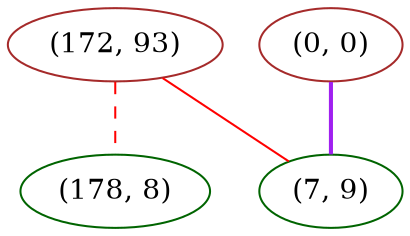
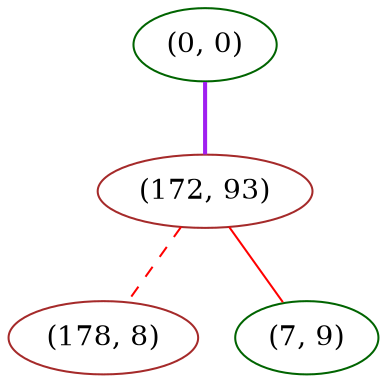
node "(0, 0)": color brown -> darkgreen
edge "(0, 0)" -- "(7, 9)": now "(0, 0)" -- "(172, 93)"
node "(178, 8)": color darkgreen -> brown
